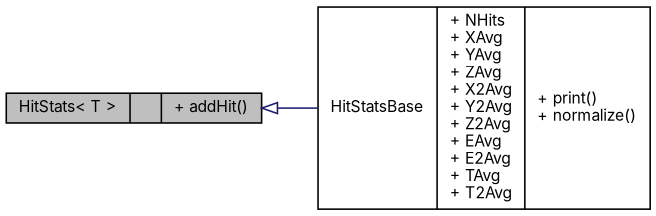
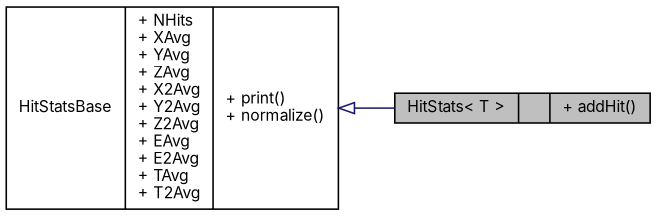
edge "HitStatsBase" -> "HitStats< T >": reversed
